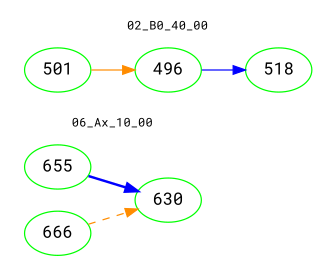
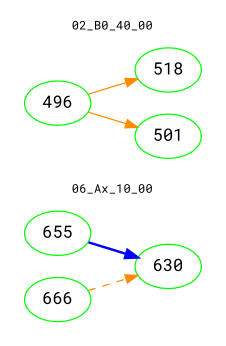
edge "501" -> "496": reversed
edge "496" -> "518": color blue -> darkorange
